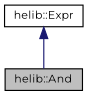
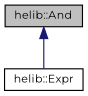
edge "helib::And" -> "helib::Expr": reversed
